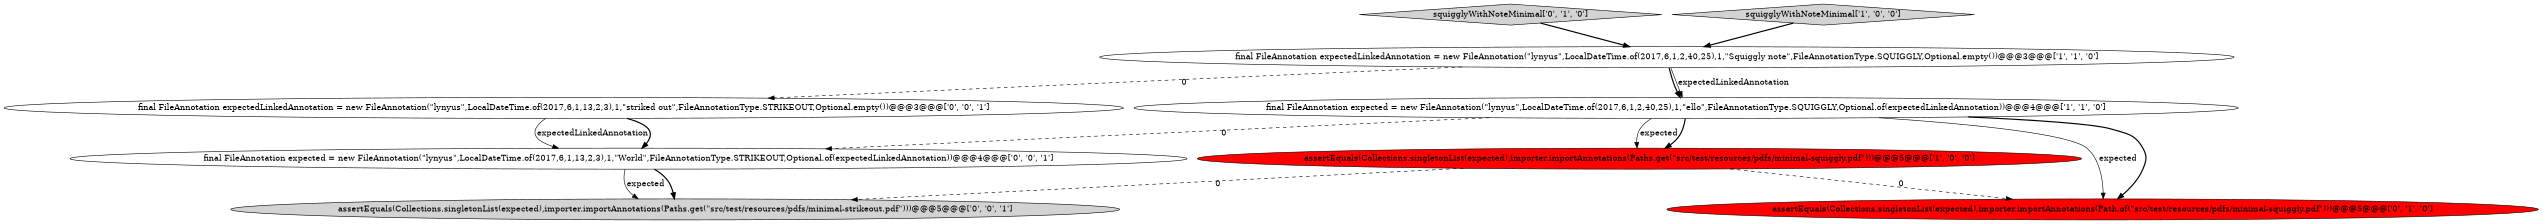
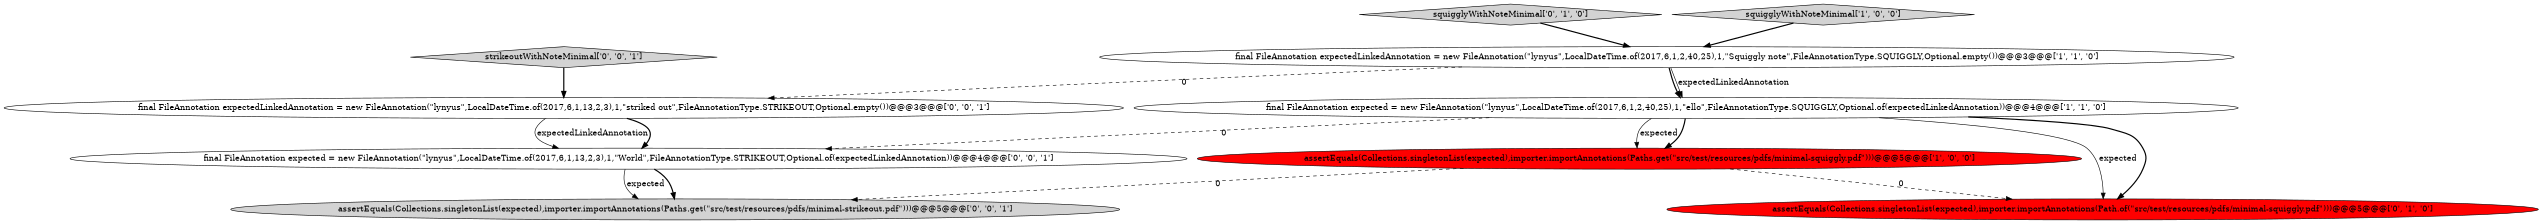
node "strikeoutWithNoteMinimal['0', '0', '1']": added
